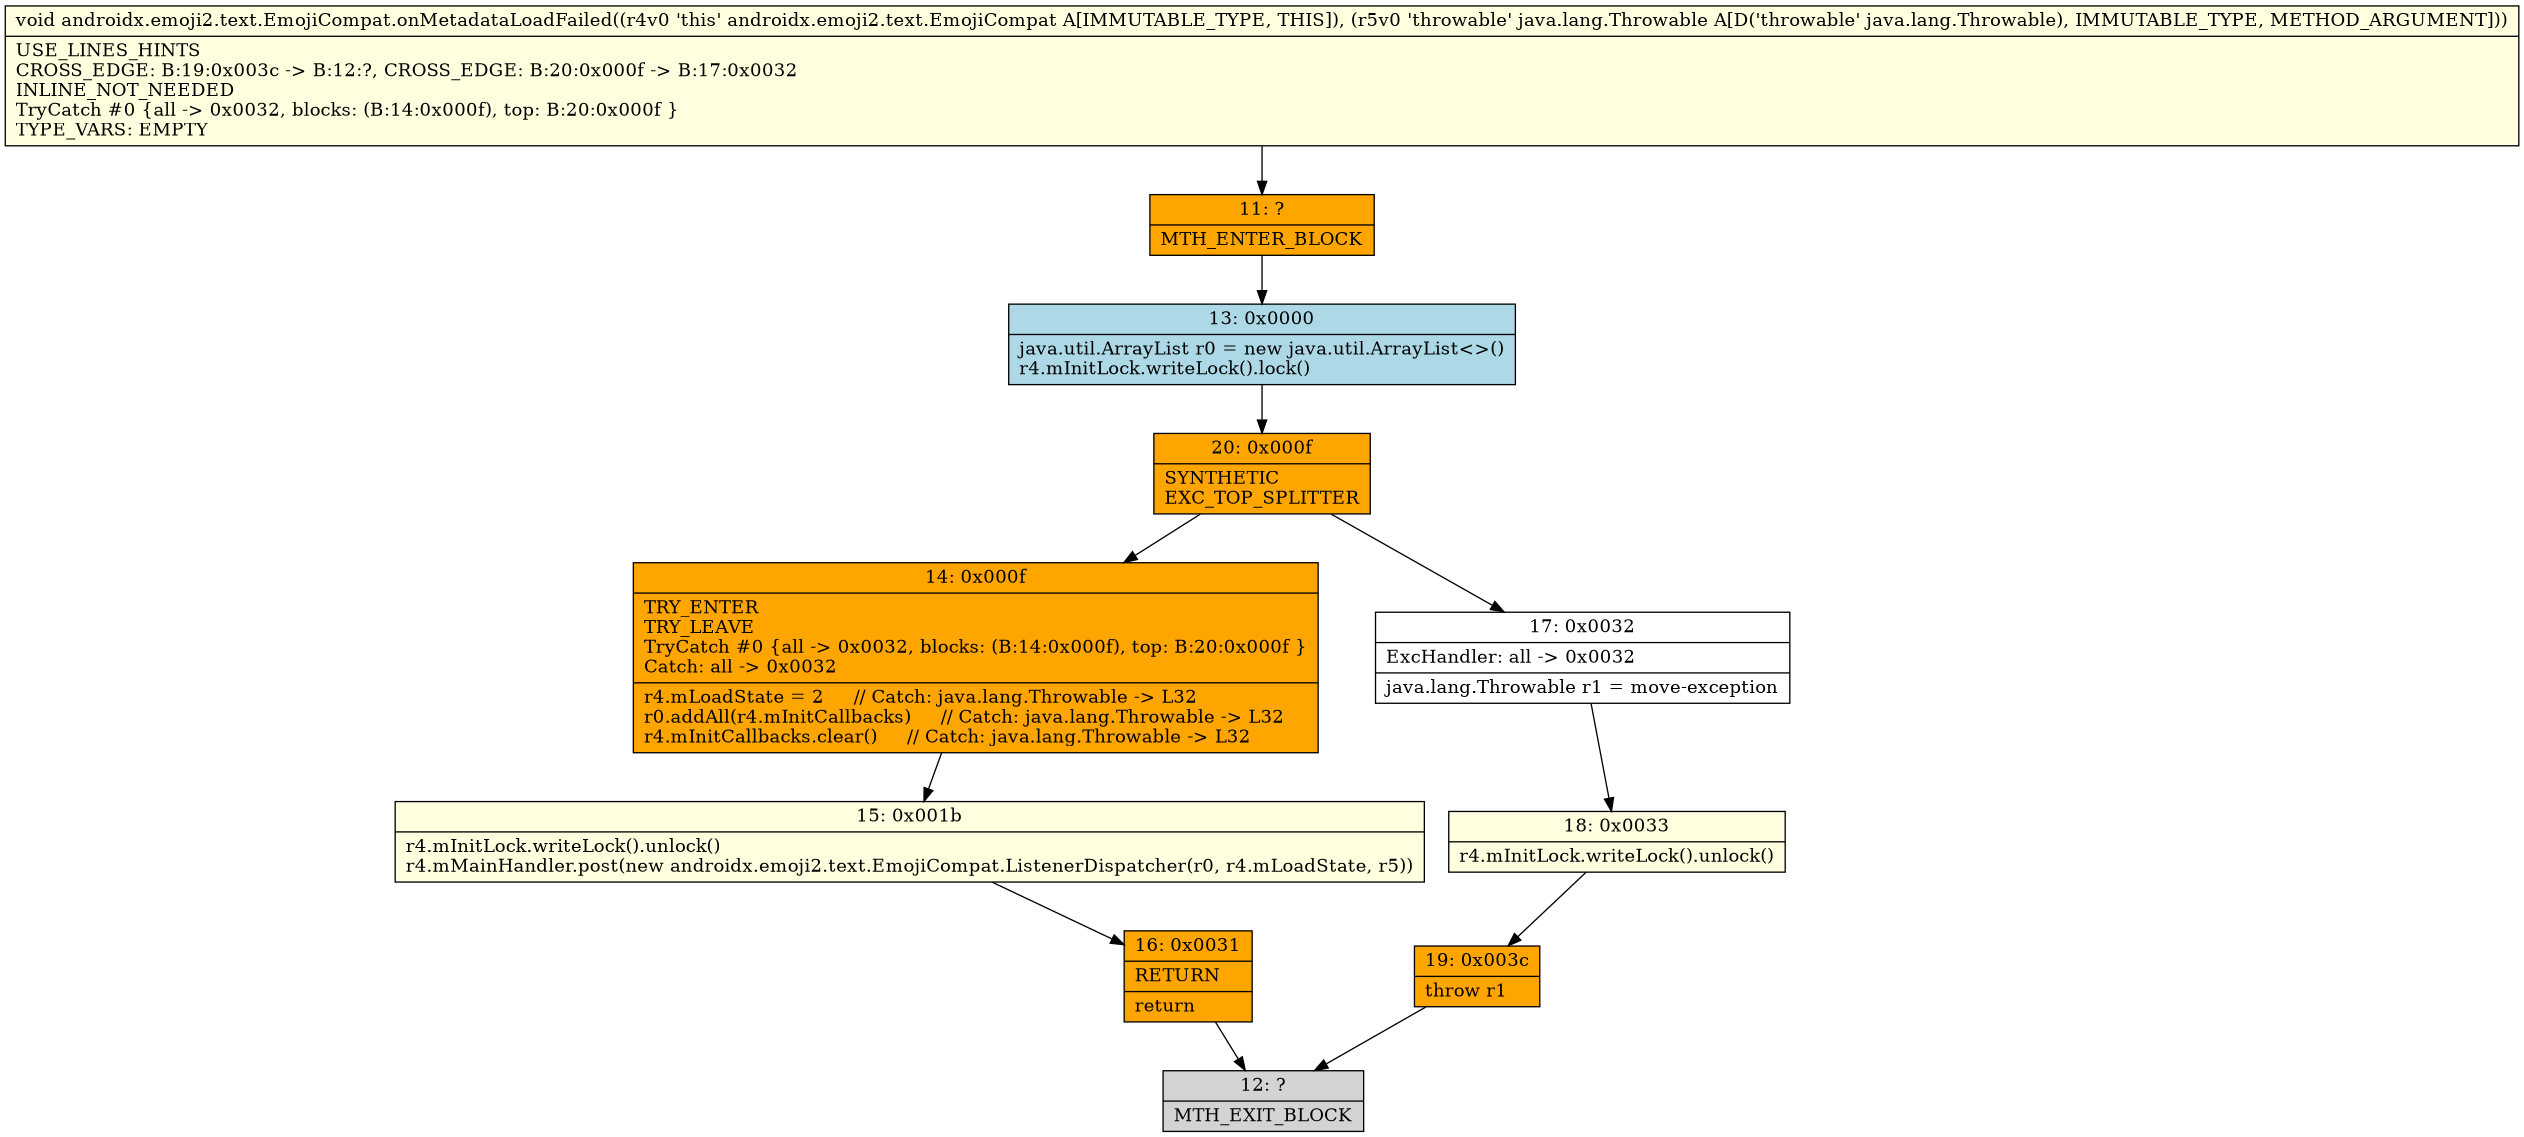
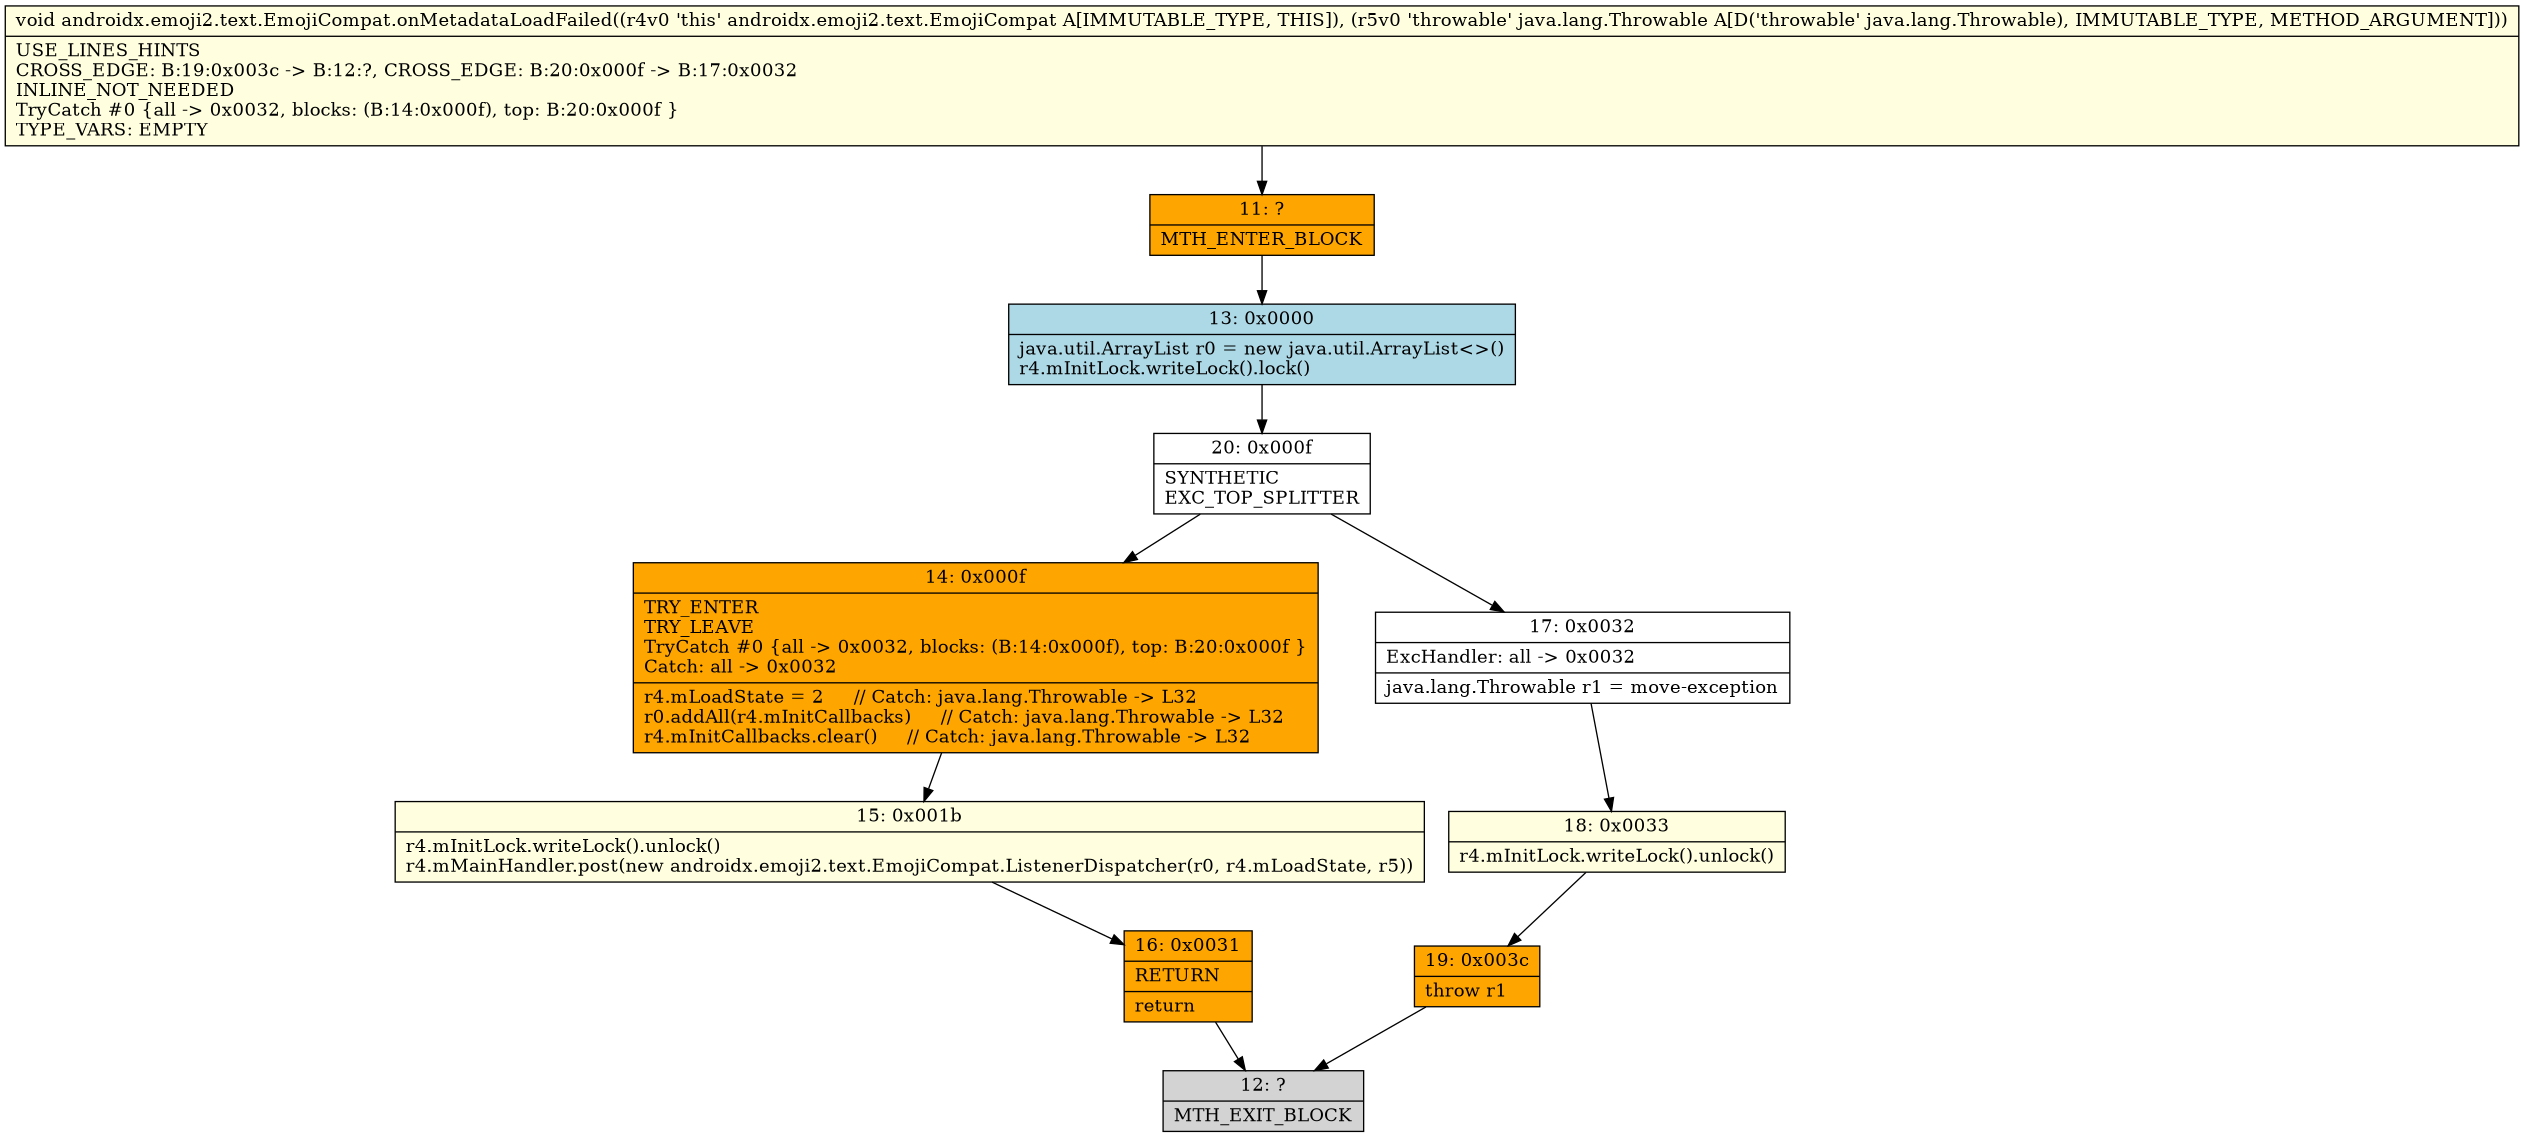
node "20: 0x000f": fillcolor orange -> white
